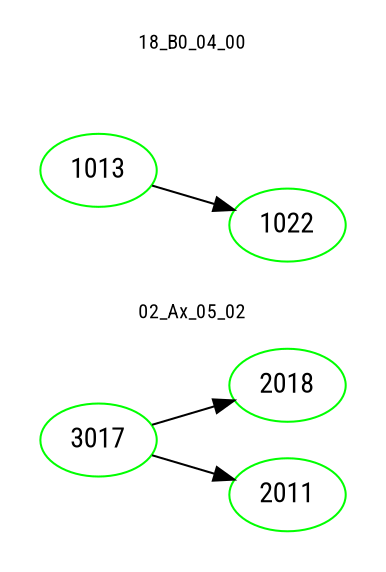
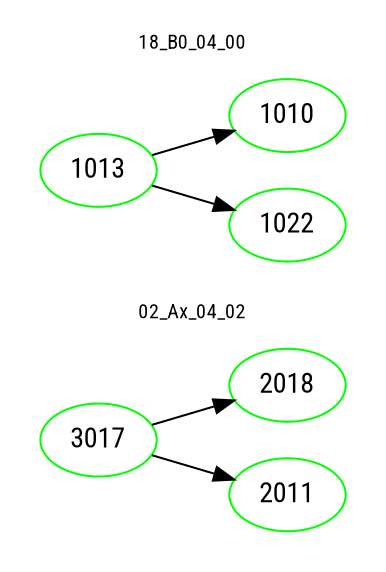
node "1010": added
cluster "02_Ax_05_02": label "02_Ax_05_02" -> "02_Ax_04_02"
